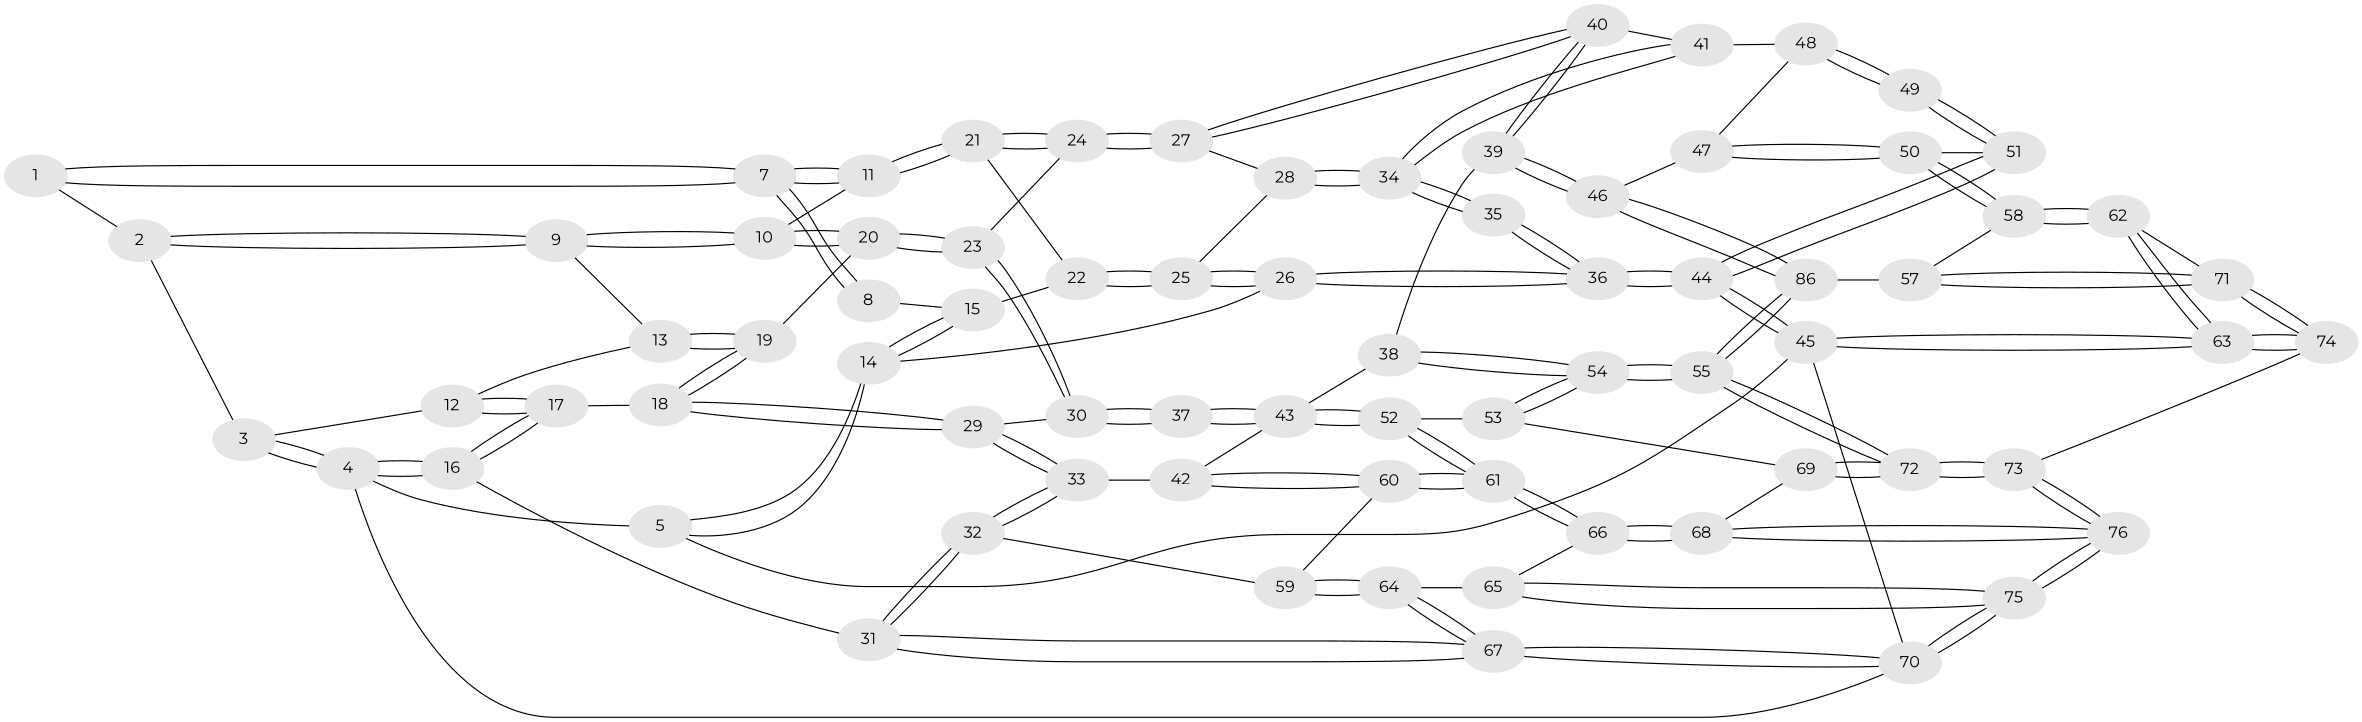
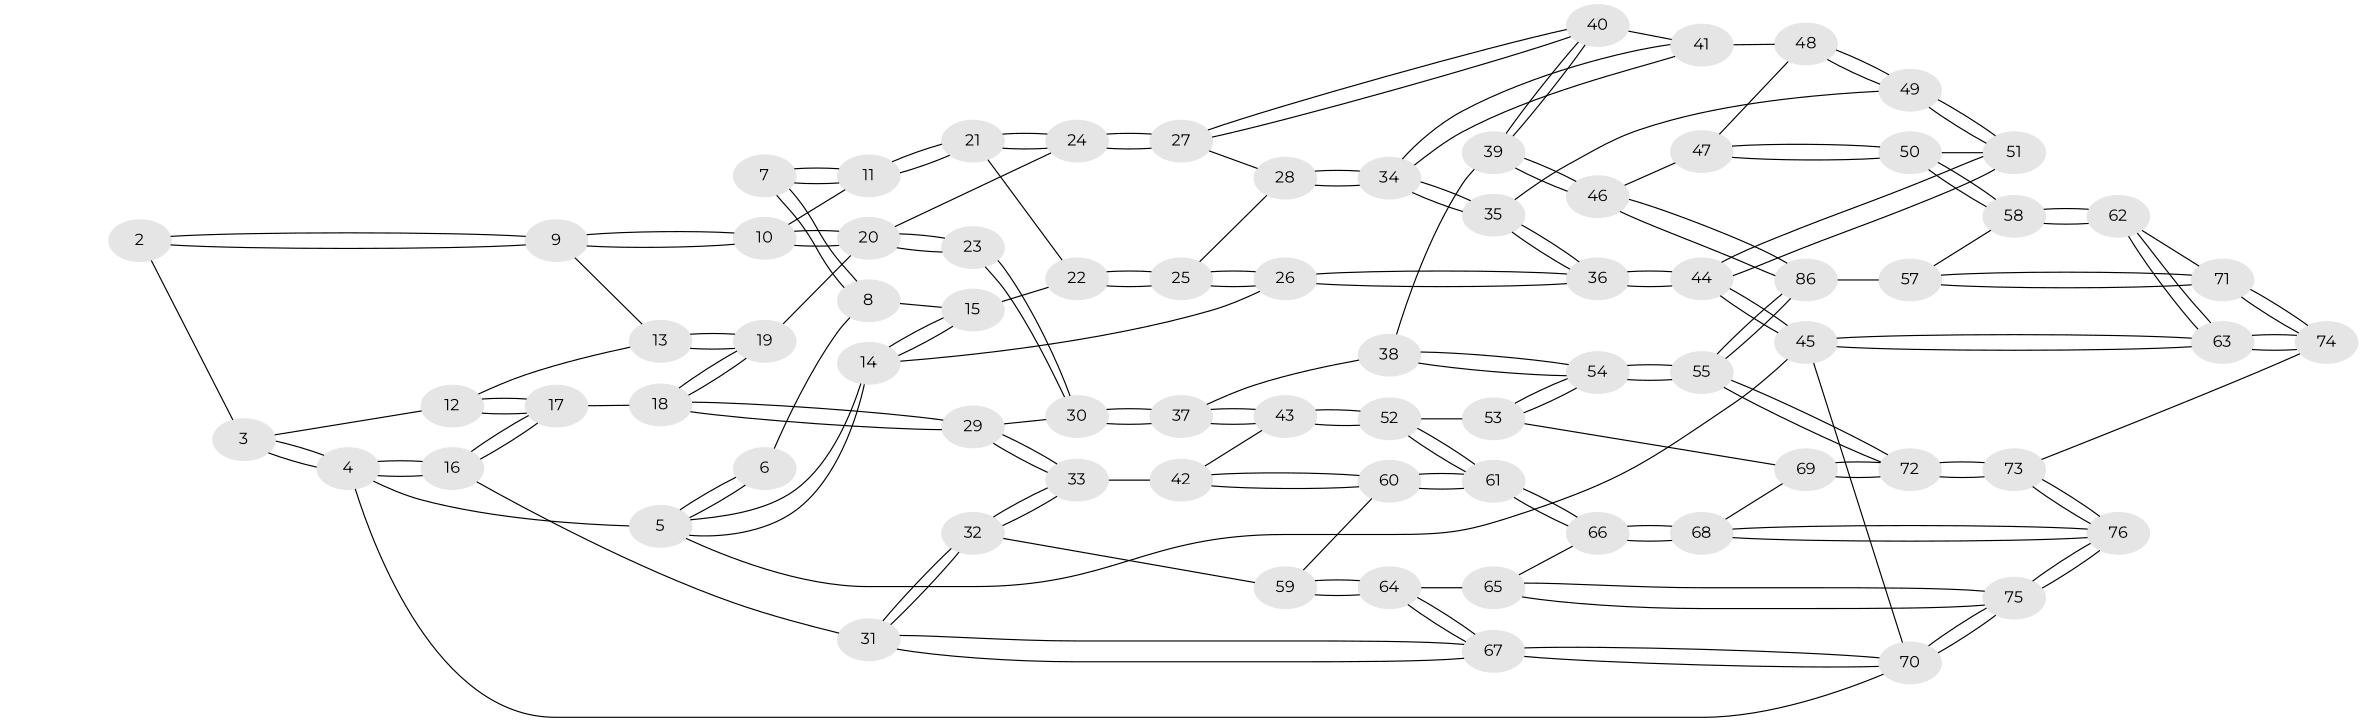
edge "49" -- "35": added
node "1": removed
edge "24" -- "23": now "24" -- "20"
edge "38" -- "43": now "38" -- "37"
node "6": added
